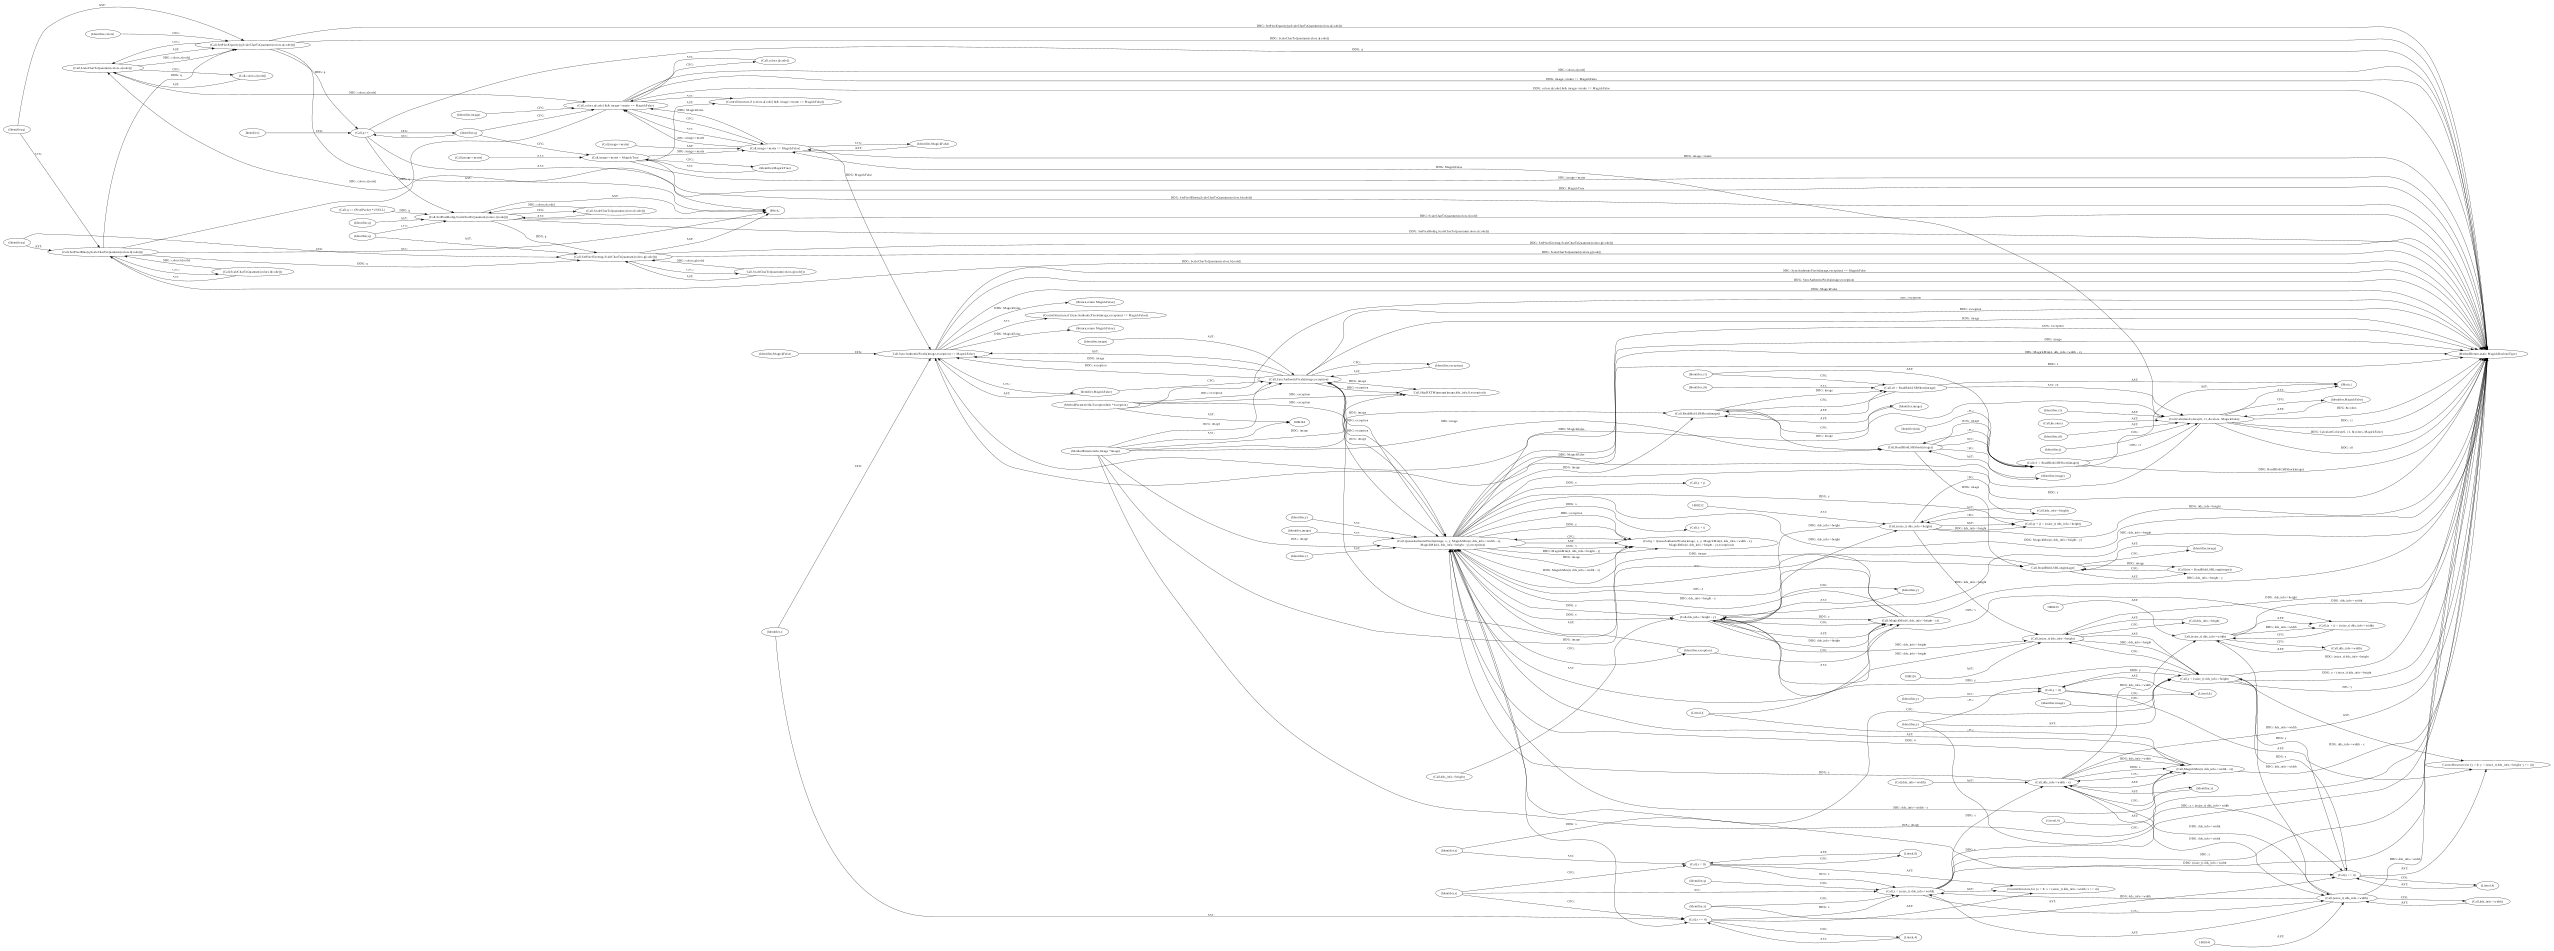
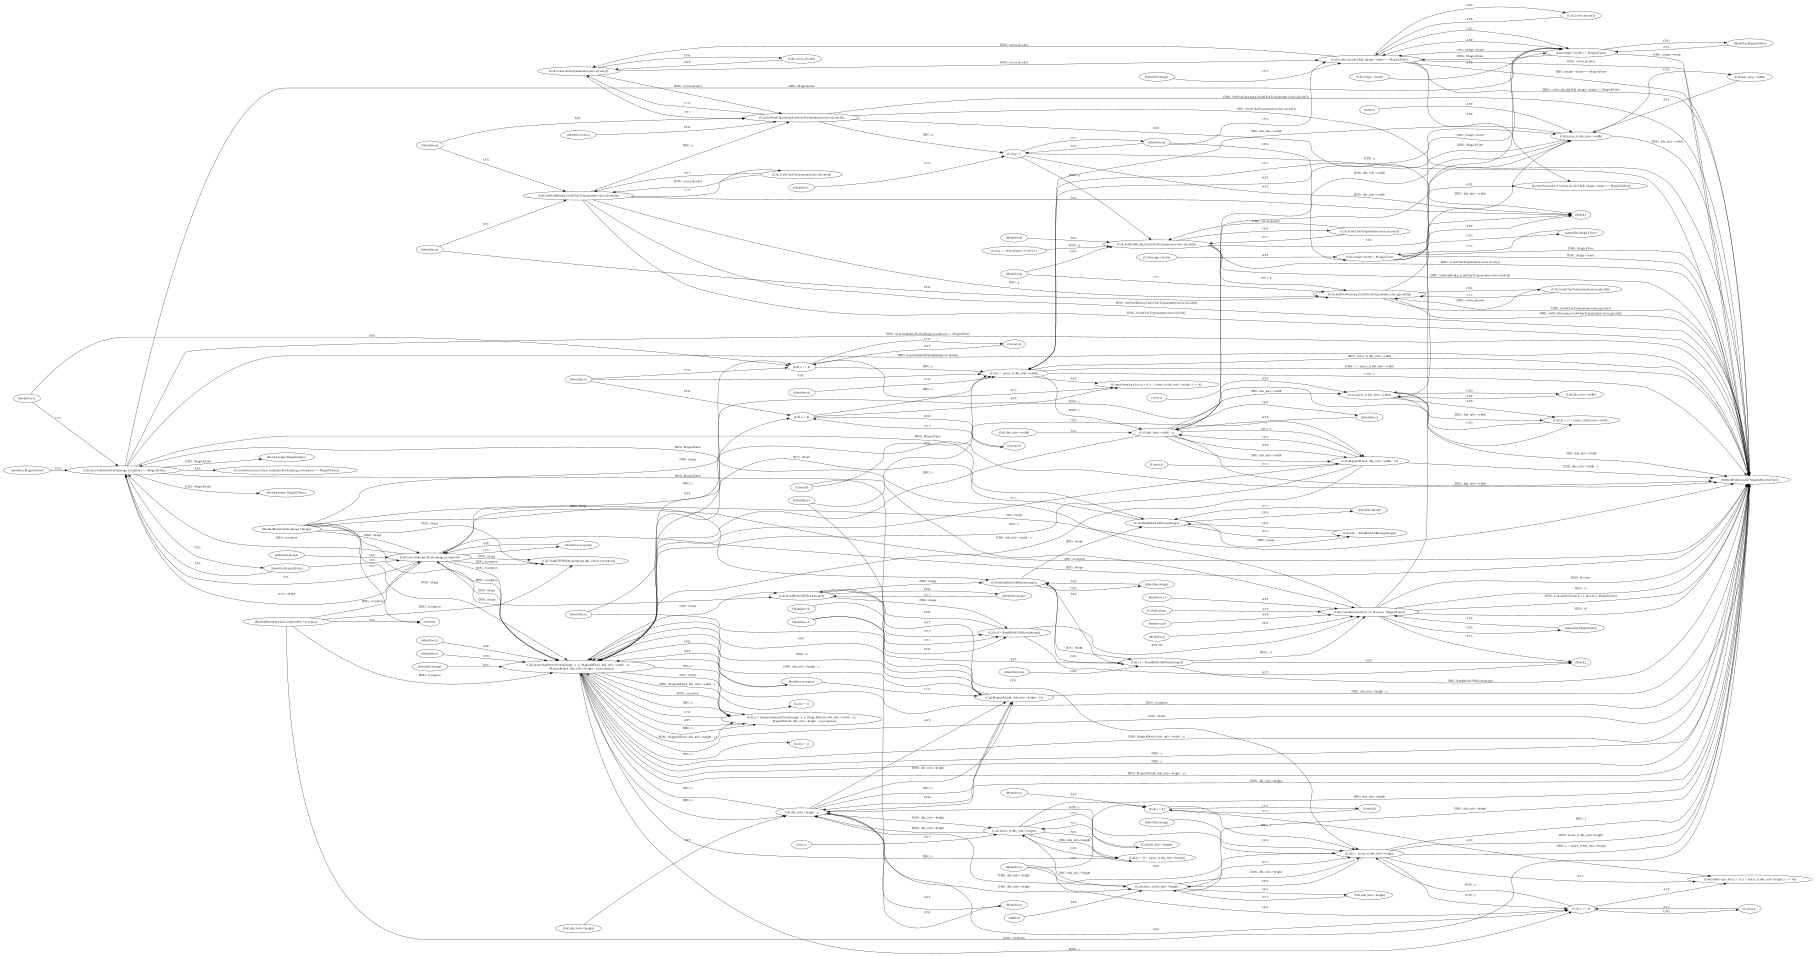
edge "(Call,image->matte == MagickFalse)" -> "(Call,SyncAuthenticPixels(image,exception) == MagickFalse)": reversed
